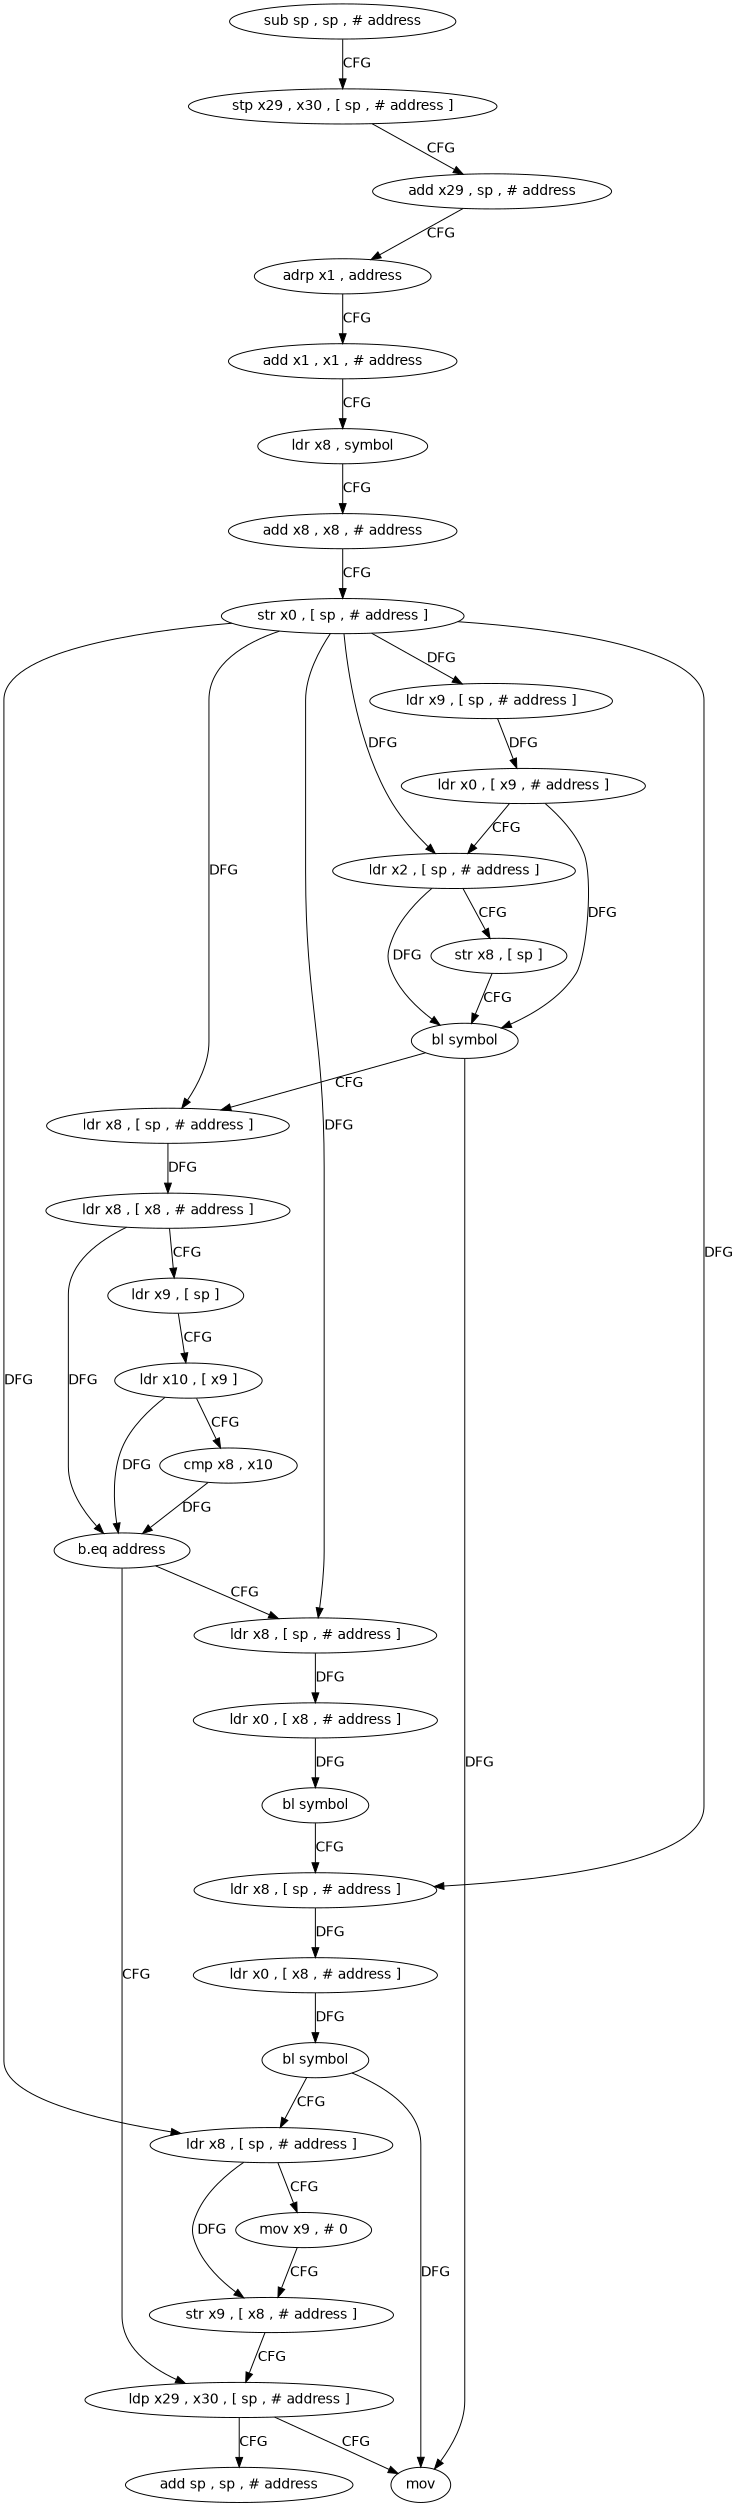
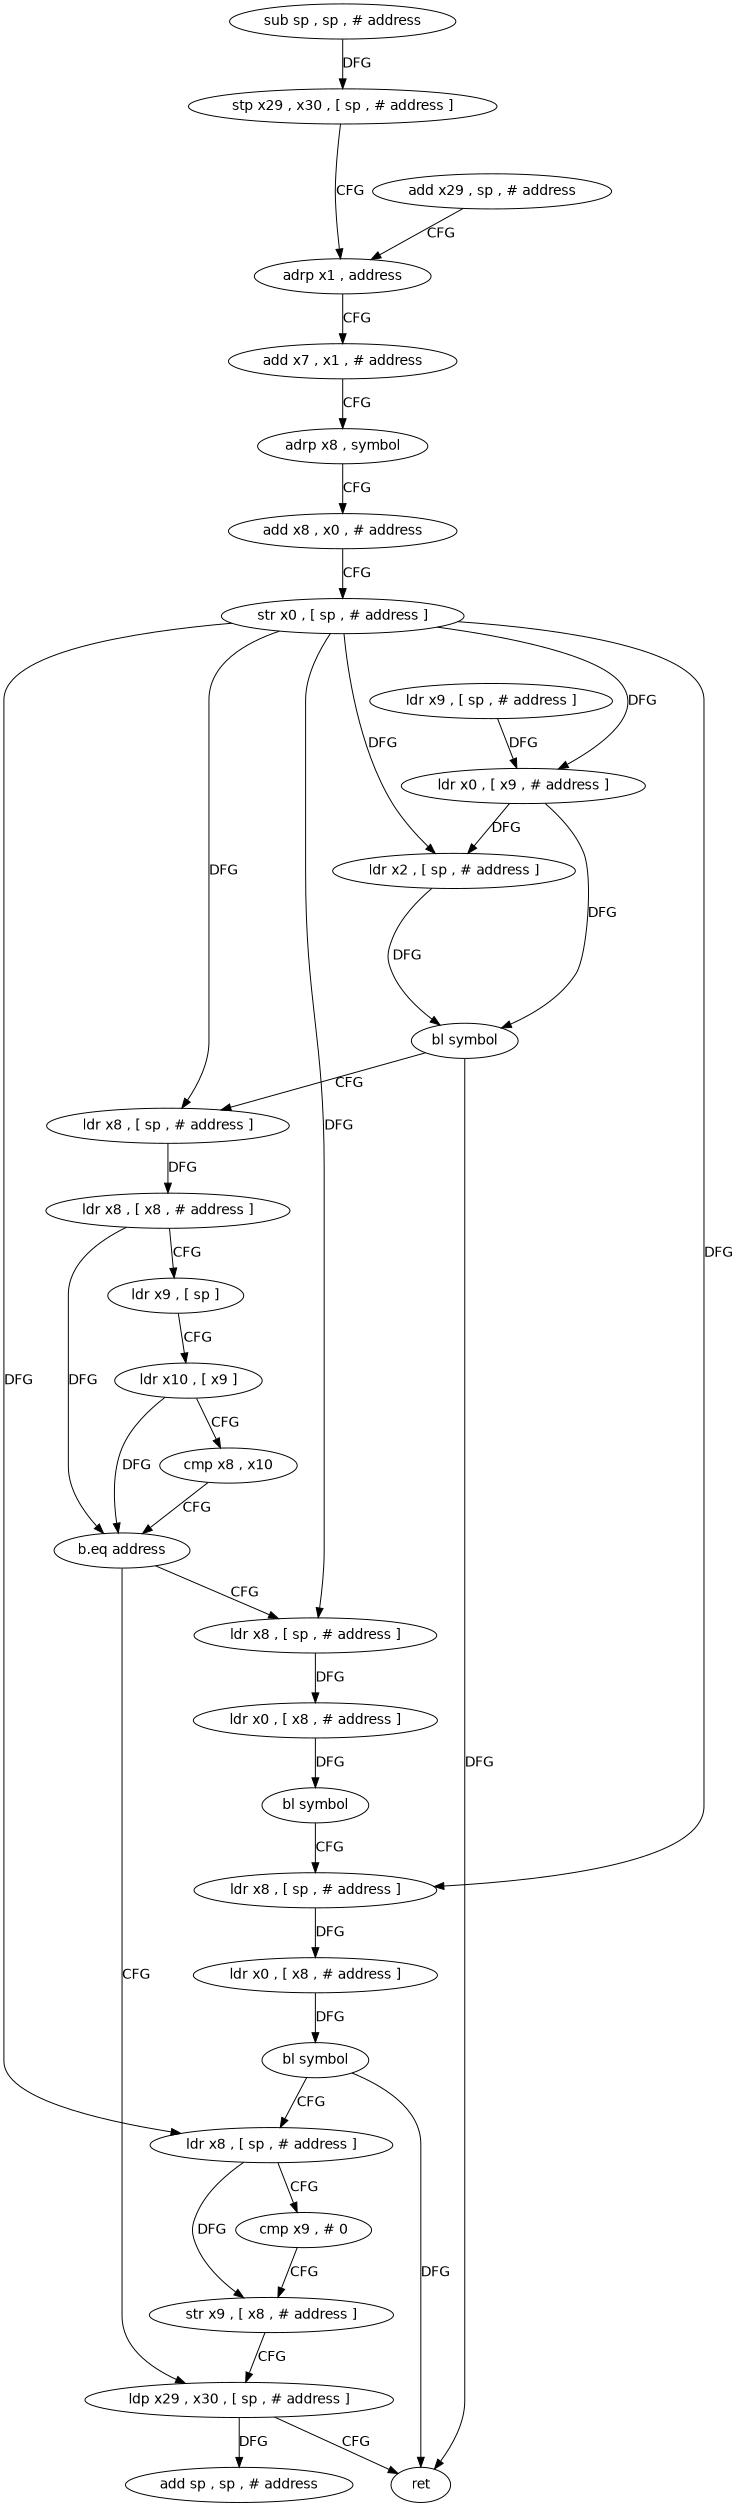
edge "sub sp , sp , # address" -> "stp x29 , x30 , [ sp , # address ]": label "CFG" -> "DFG"
edge "stp x29 , x30 , [ sp , # address ]" -> "add x29 , sp , # address": now "stp x29 , x30 , [ sp , # address ]" -> "adrp x1 , address"
node "add x1 , x1 , # address": label "add x1 , x1 , # address" -> "add x7 , x1 , # address"
node "ldr x8 , symbol": label "ldr x8 , symbol" -> "adrp x8 , symbol"
node "add x8 , x8 , # address": label "add x8 , x8 , # address" -> "add x8 , x0 , # address"
edge "str x0 , [ sp , # address ]" -> "ldr x9 , [ sp , # address ]": now "str x0 , [ sp , # address ]" -> "ldr x0 , [ x9 , # address ]"
edge "ldr x0 , [ x9 , # address ]" -> "ldr x2 , [ sp , # address ]": label "CFG" -> "DFG"
node "str x8 , [ sp ]": removed
edge "cmp x8 , x10" -> "b.eq address": label "DFG" -> "CFG"
node "mov x9 , # 0": label "mov x9 , # 0" -> "cmp x9 , # 0"
edge "ldp x29 , x30 , [ sp , # address ]" -> "add sp , sp , # address": label "CFG" -> "DFG"
node "mov": label "mov" -> "ret"
